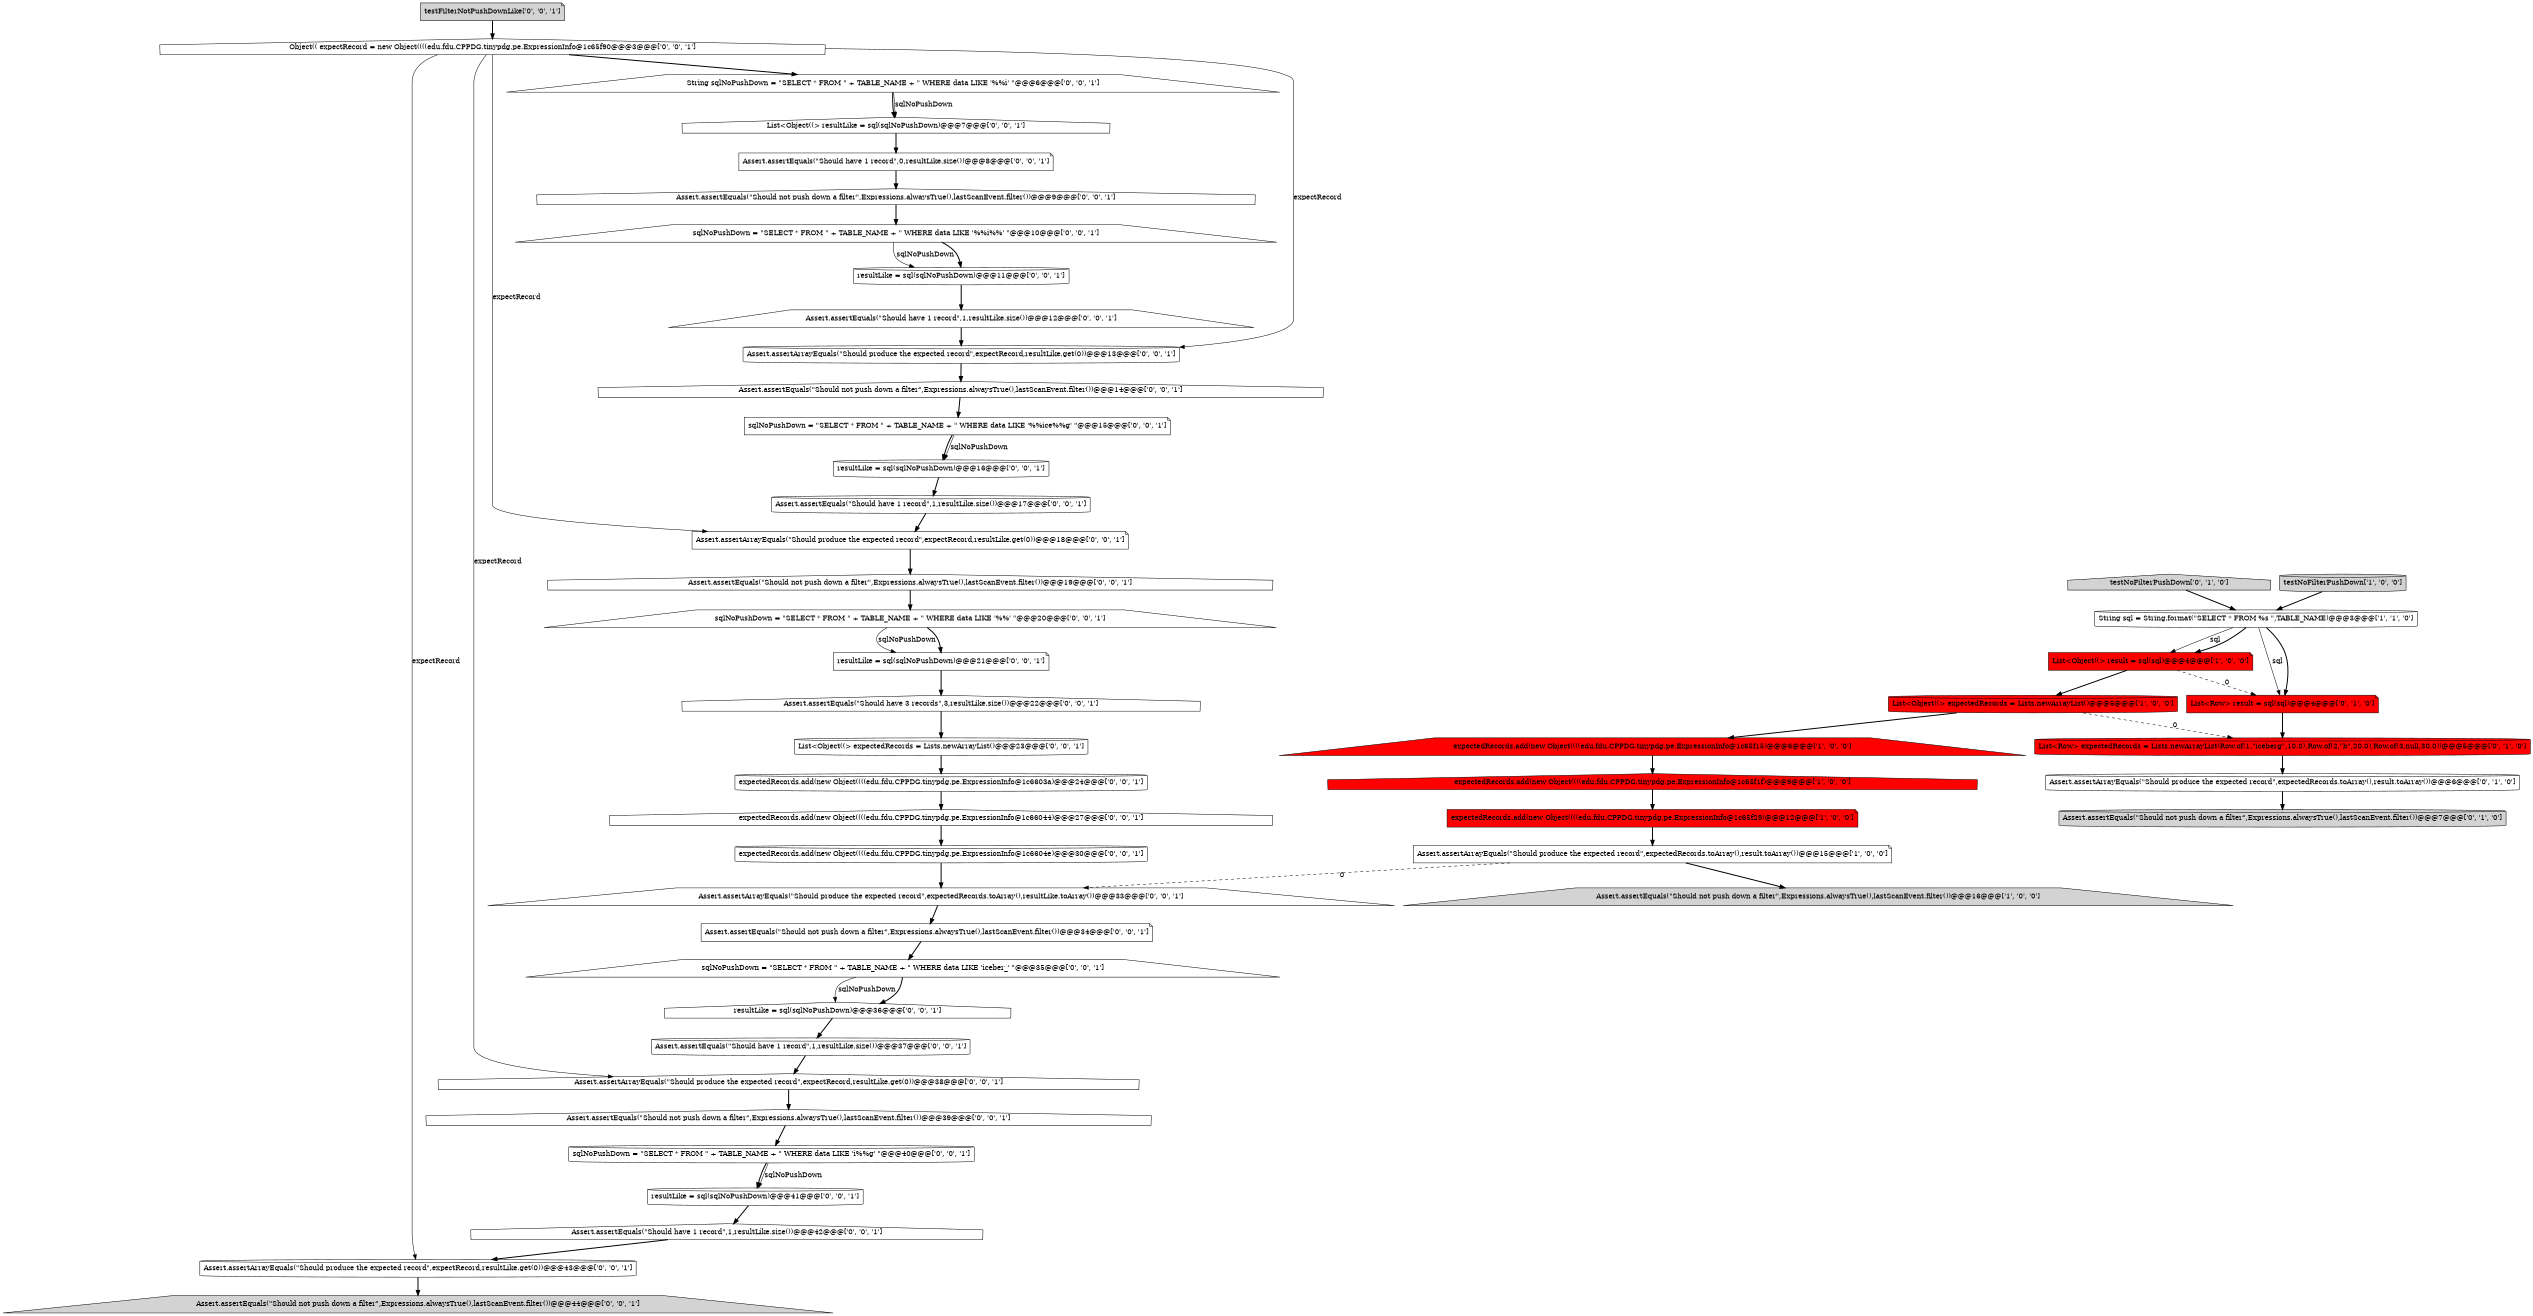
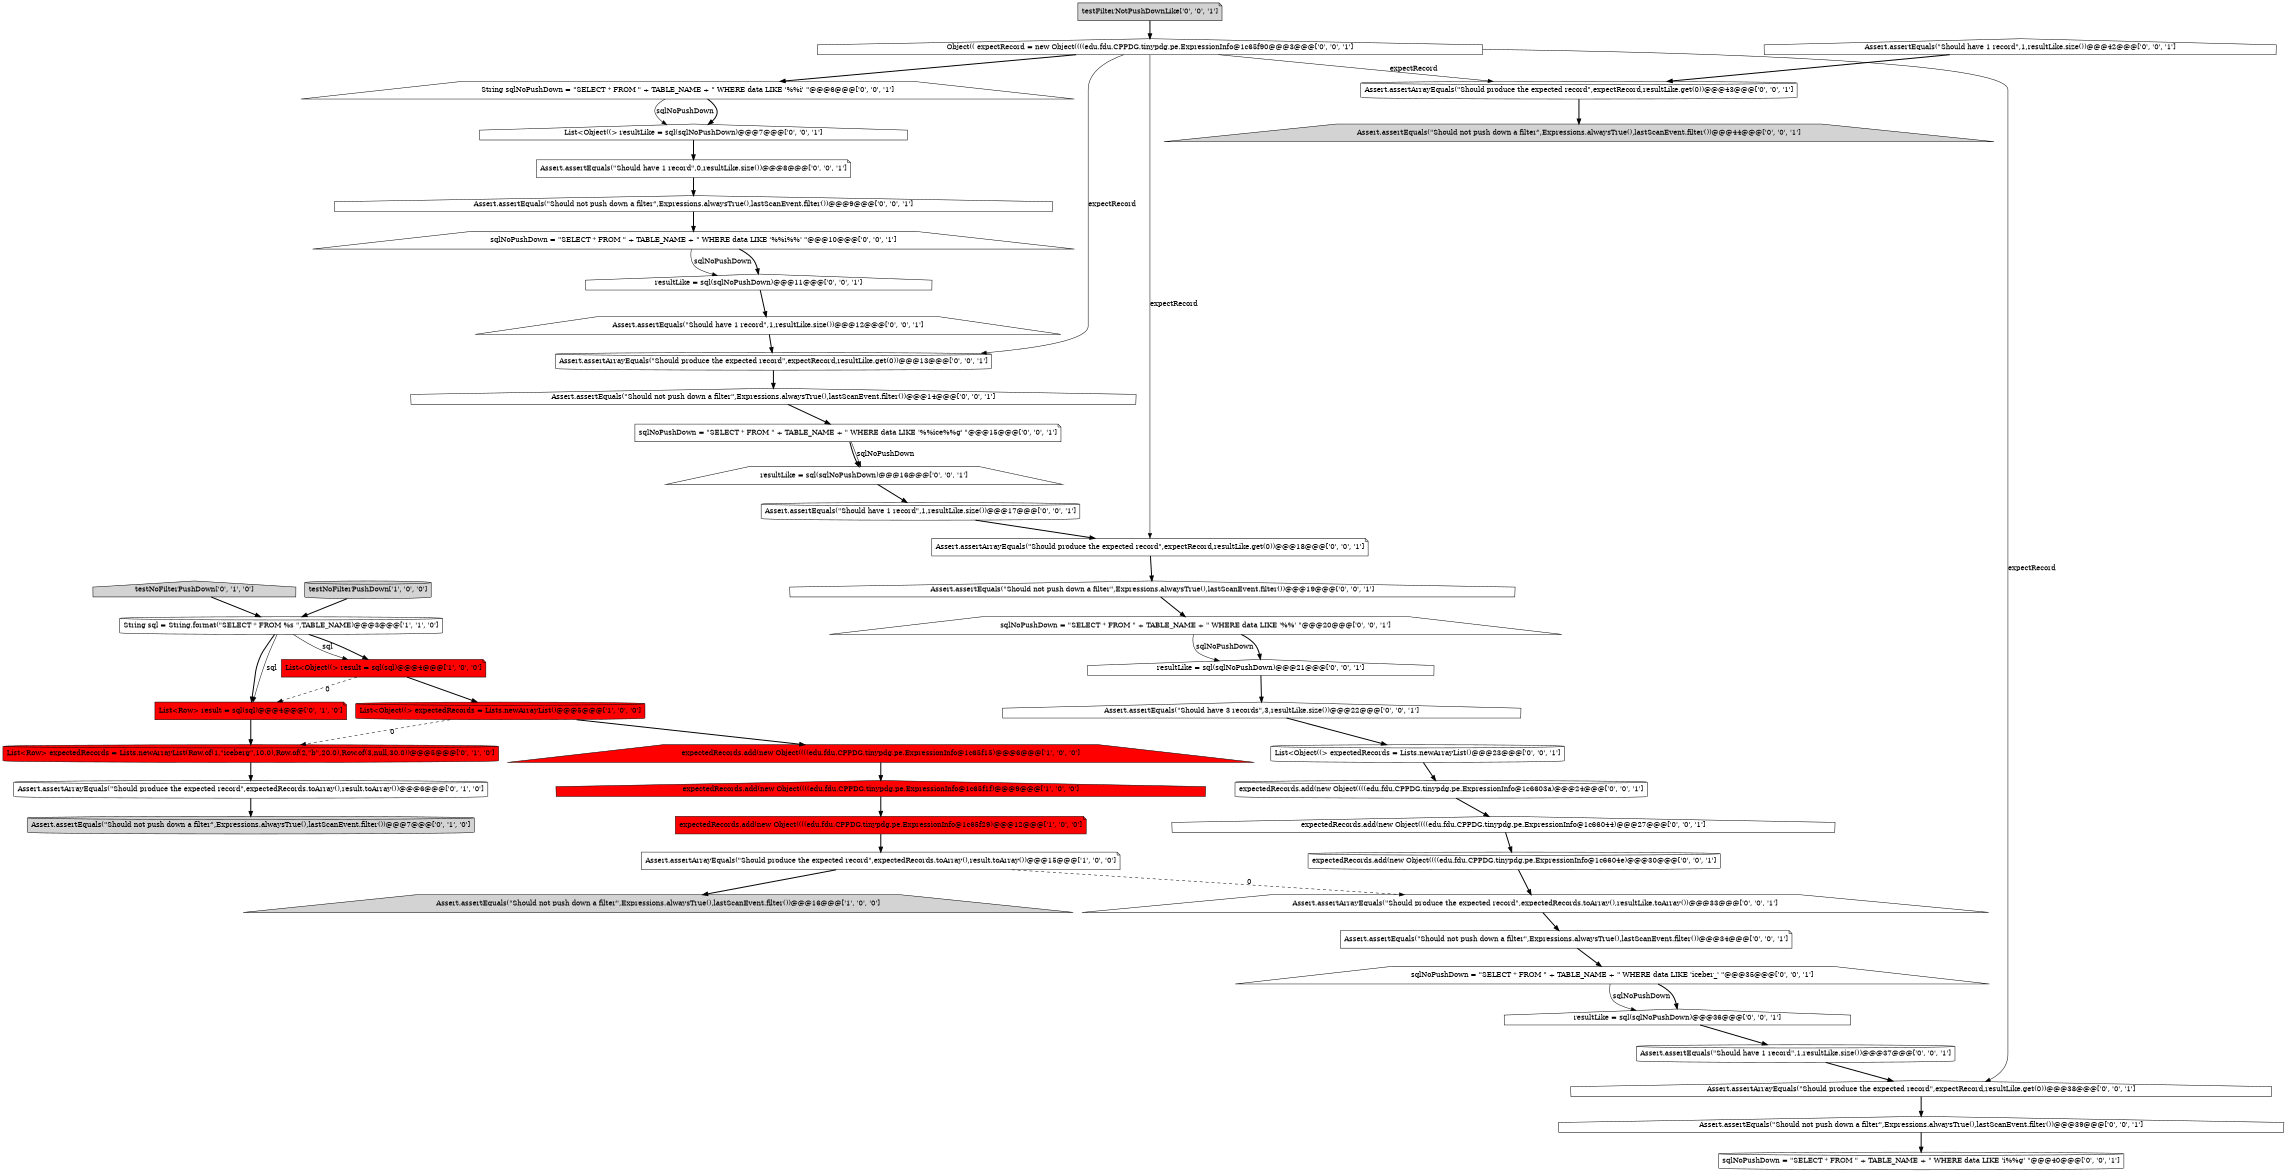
node "resultLike = sql(sqlNoPushDown)@@@11@@@['0', '0', '1']": shape cylinder -> house
node "resultLike = sql(sqlNoPushDown)@@@16@@@['0', '0', '1']": shape cylinder -> trapezium
node "resultLike = sql(sqlNoPushDown)@@@21@@@['0', '0', '1']": shape note -> house
node "resultLike = sql(sqlNoPushDown)@@@41@@@['0', '0', '1']": removed
